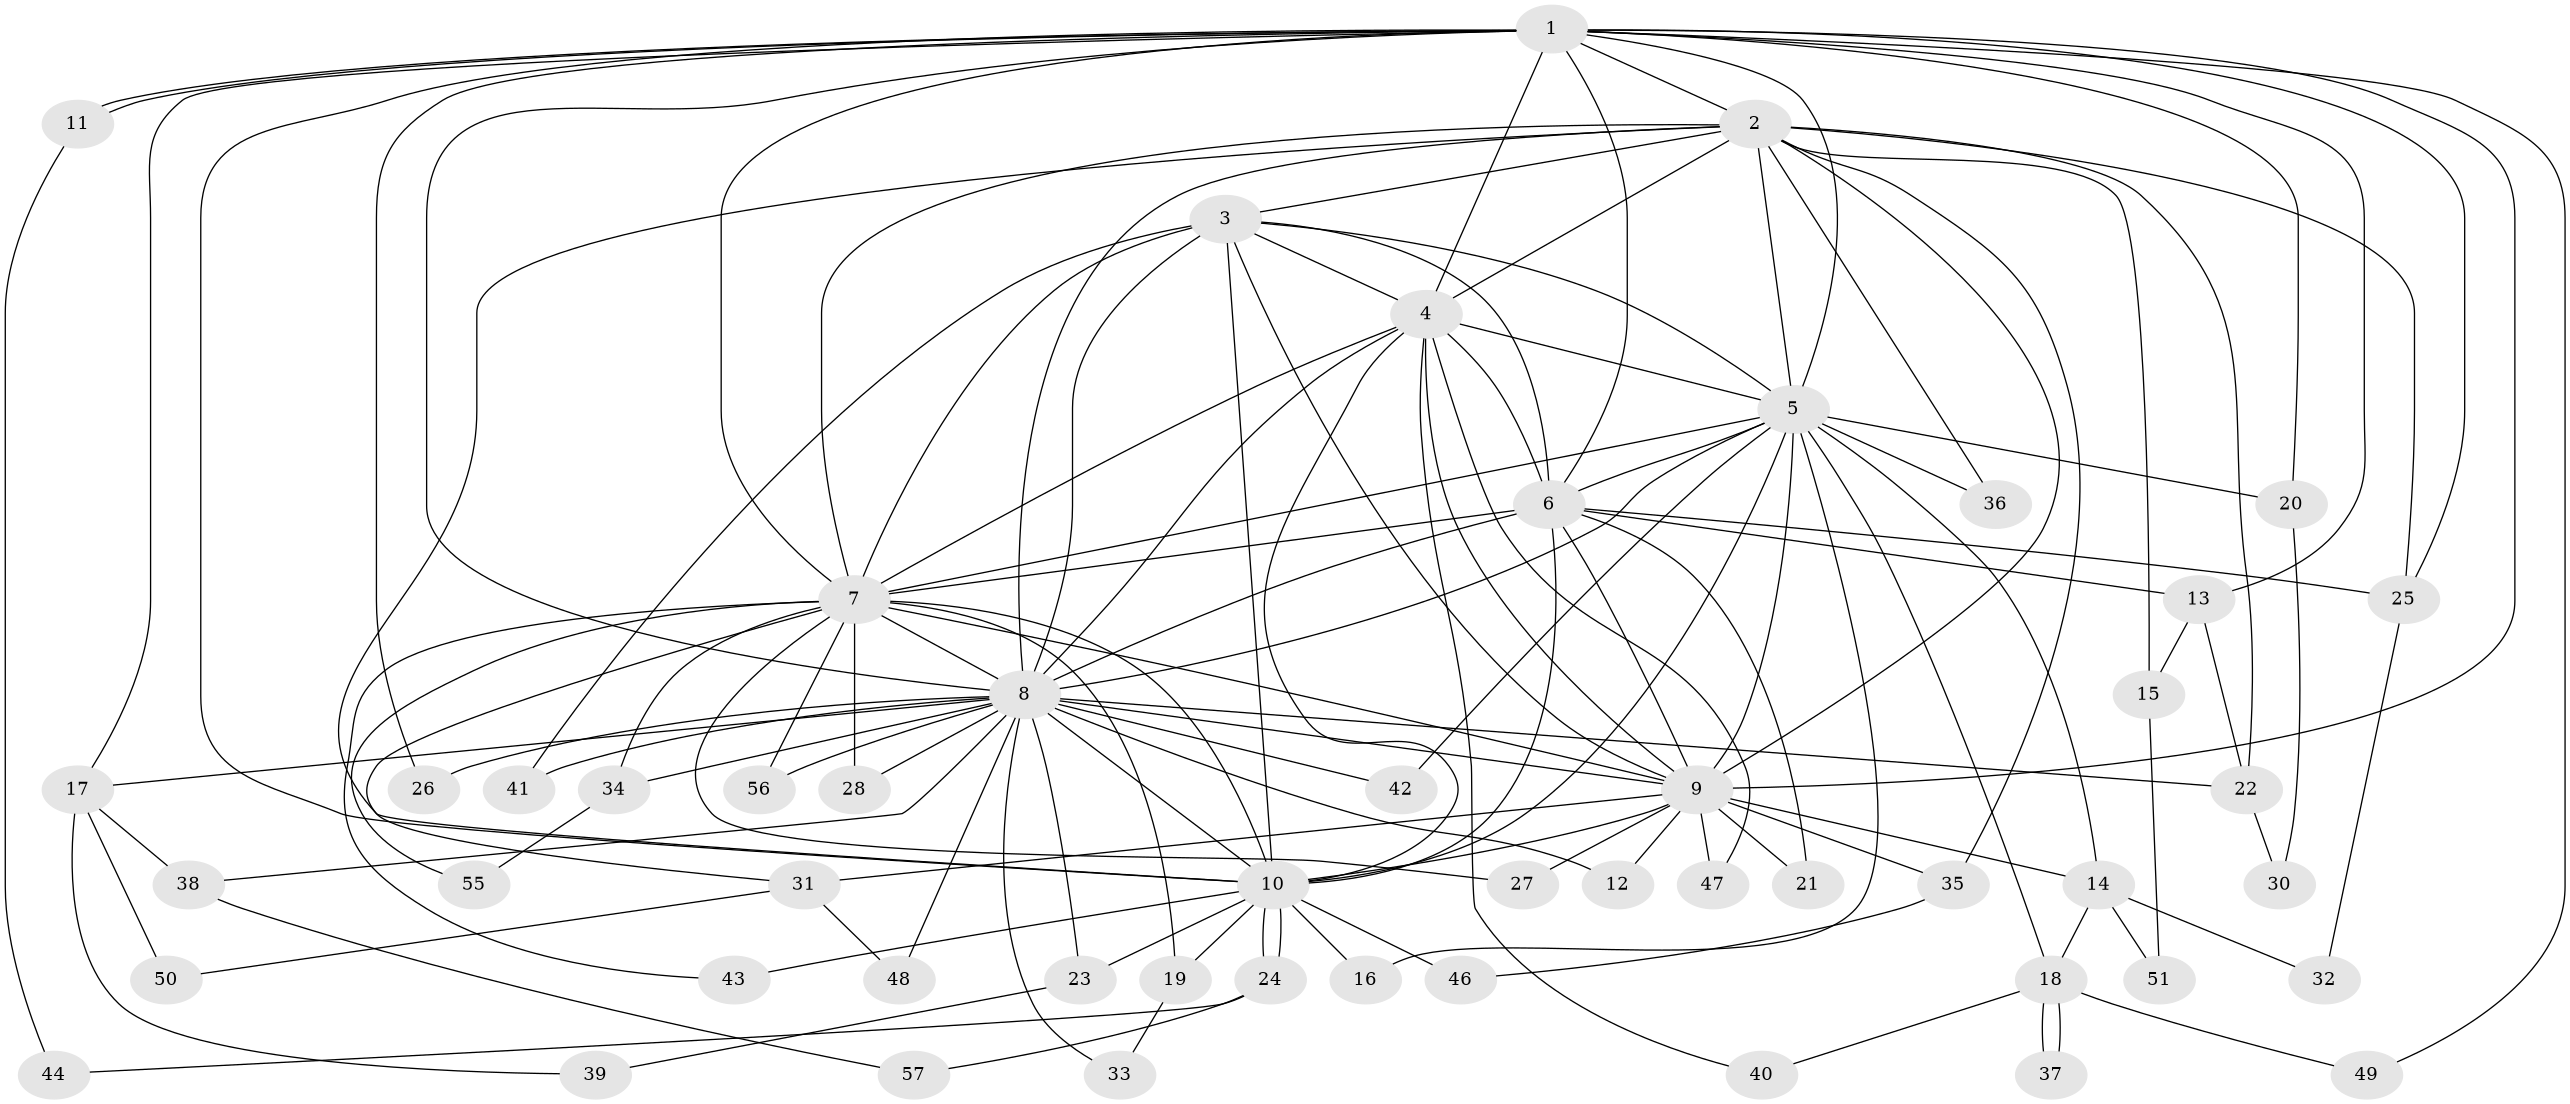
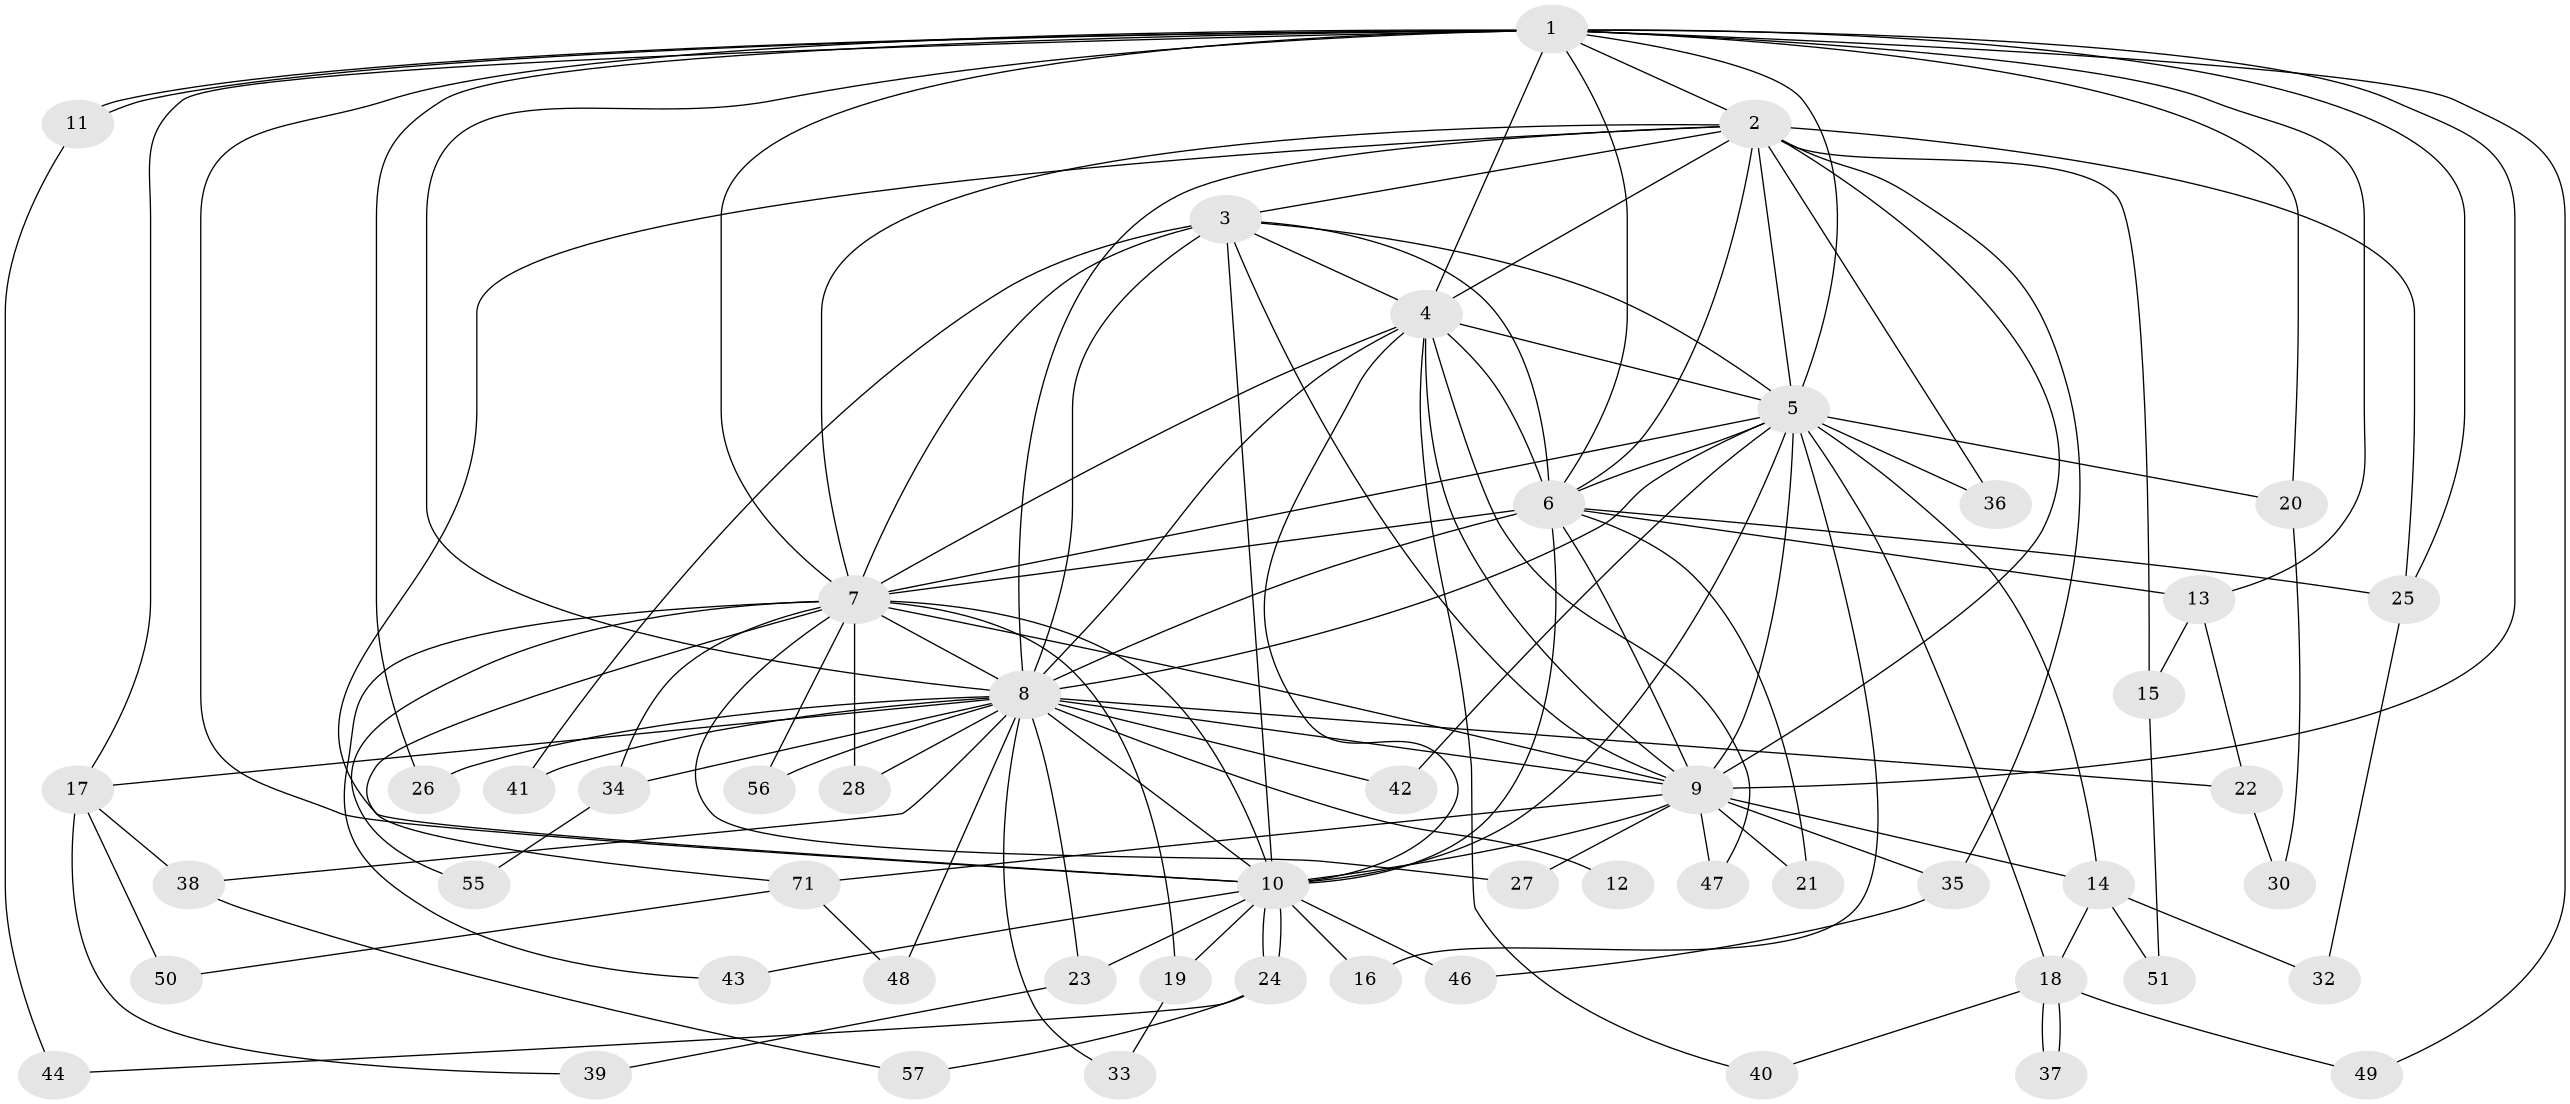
edge "2" -- "22": now "2" -- "6"
edge "9" -- "12": removed
node "31": label "31" -> "71"
